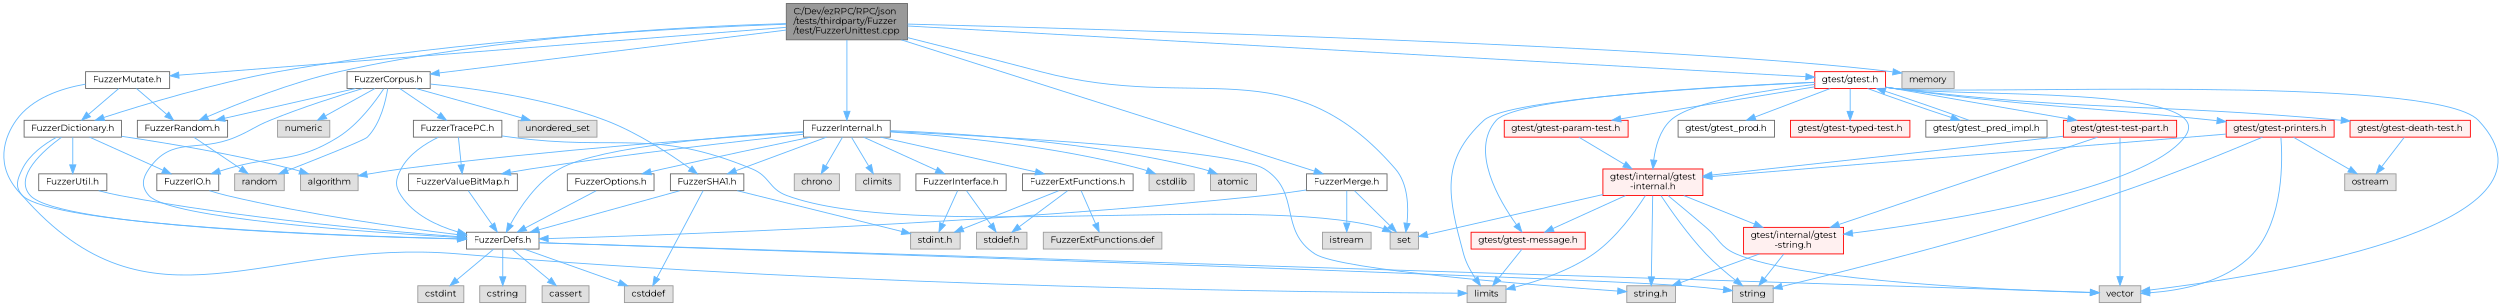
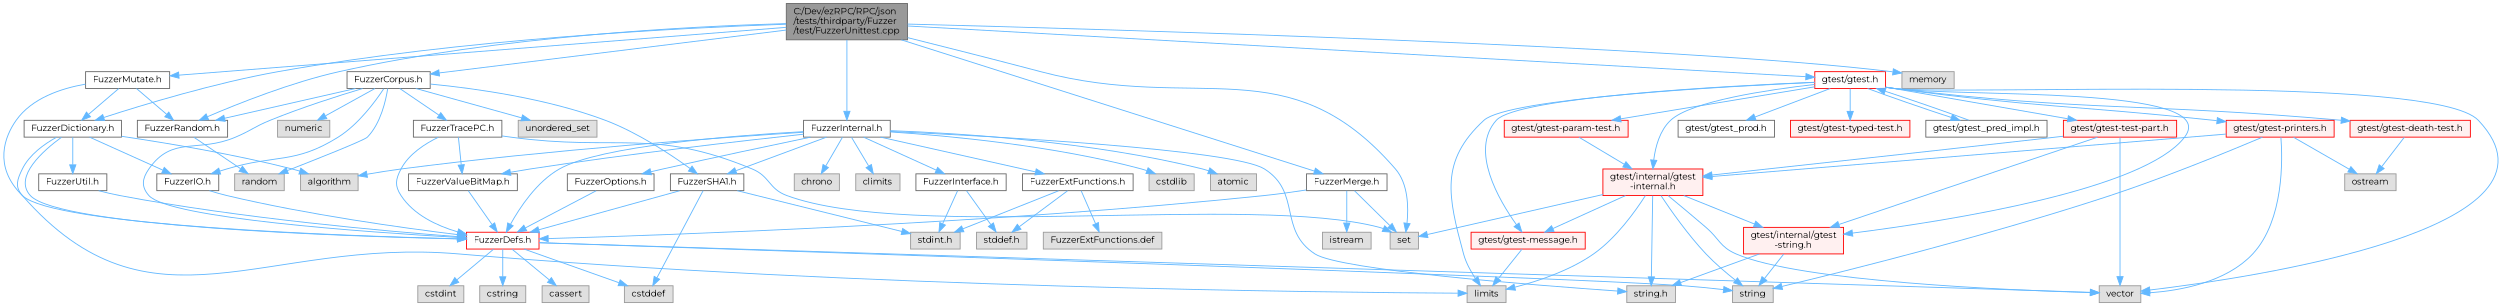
node "FuzzerDefs.h": color grey40 -> red
